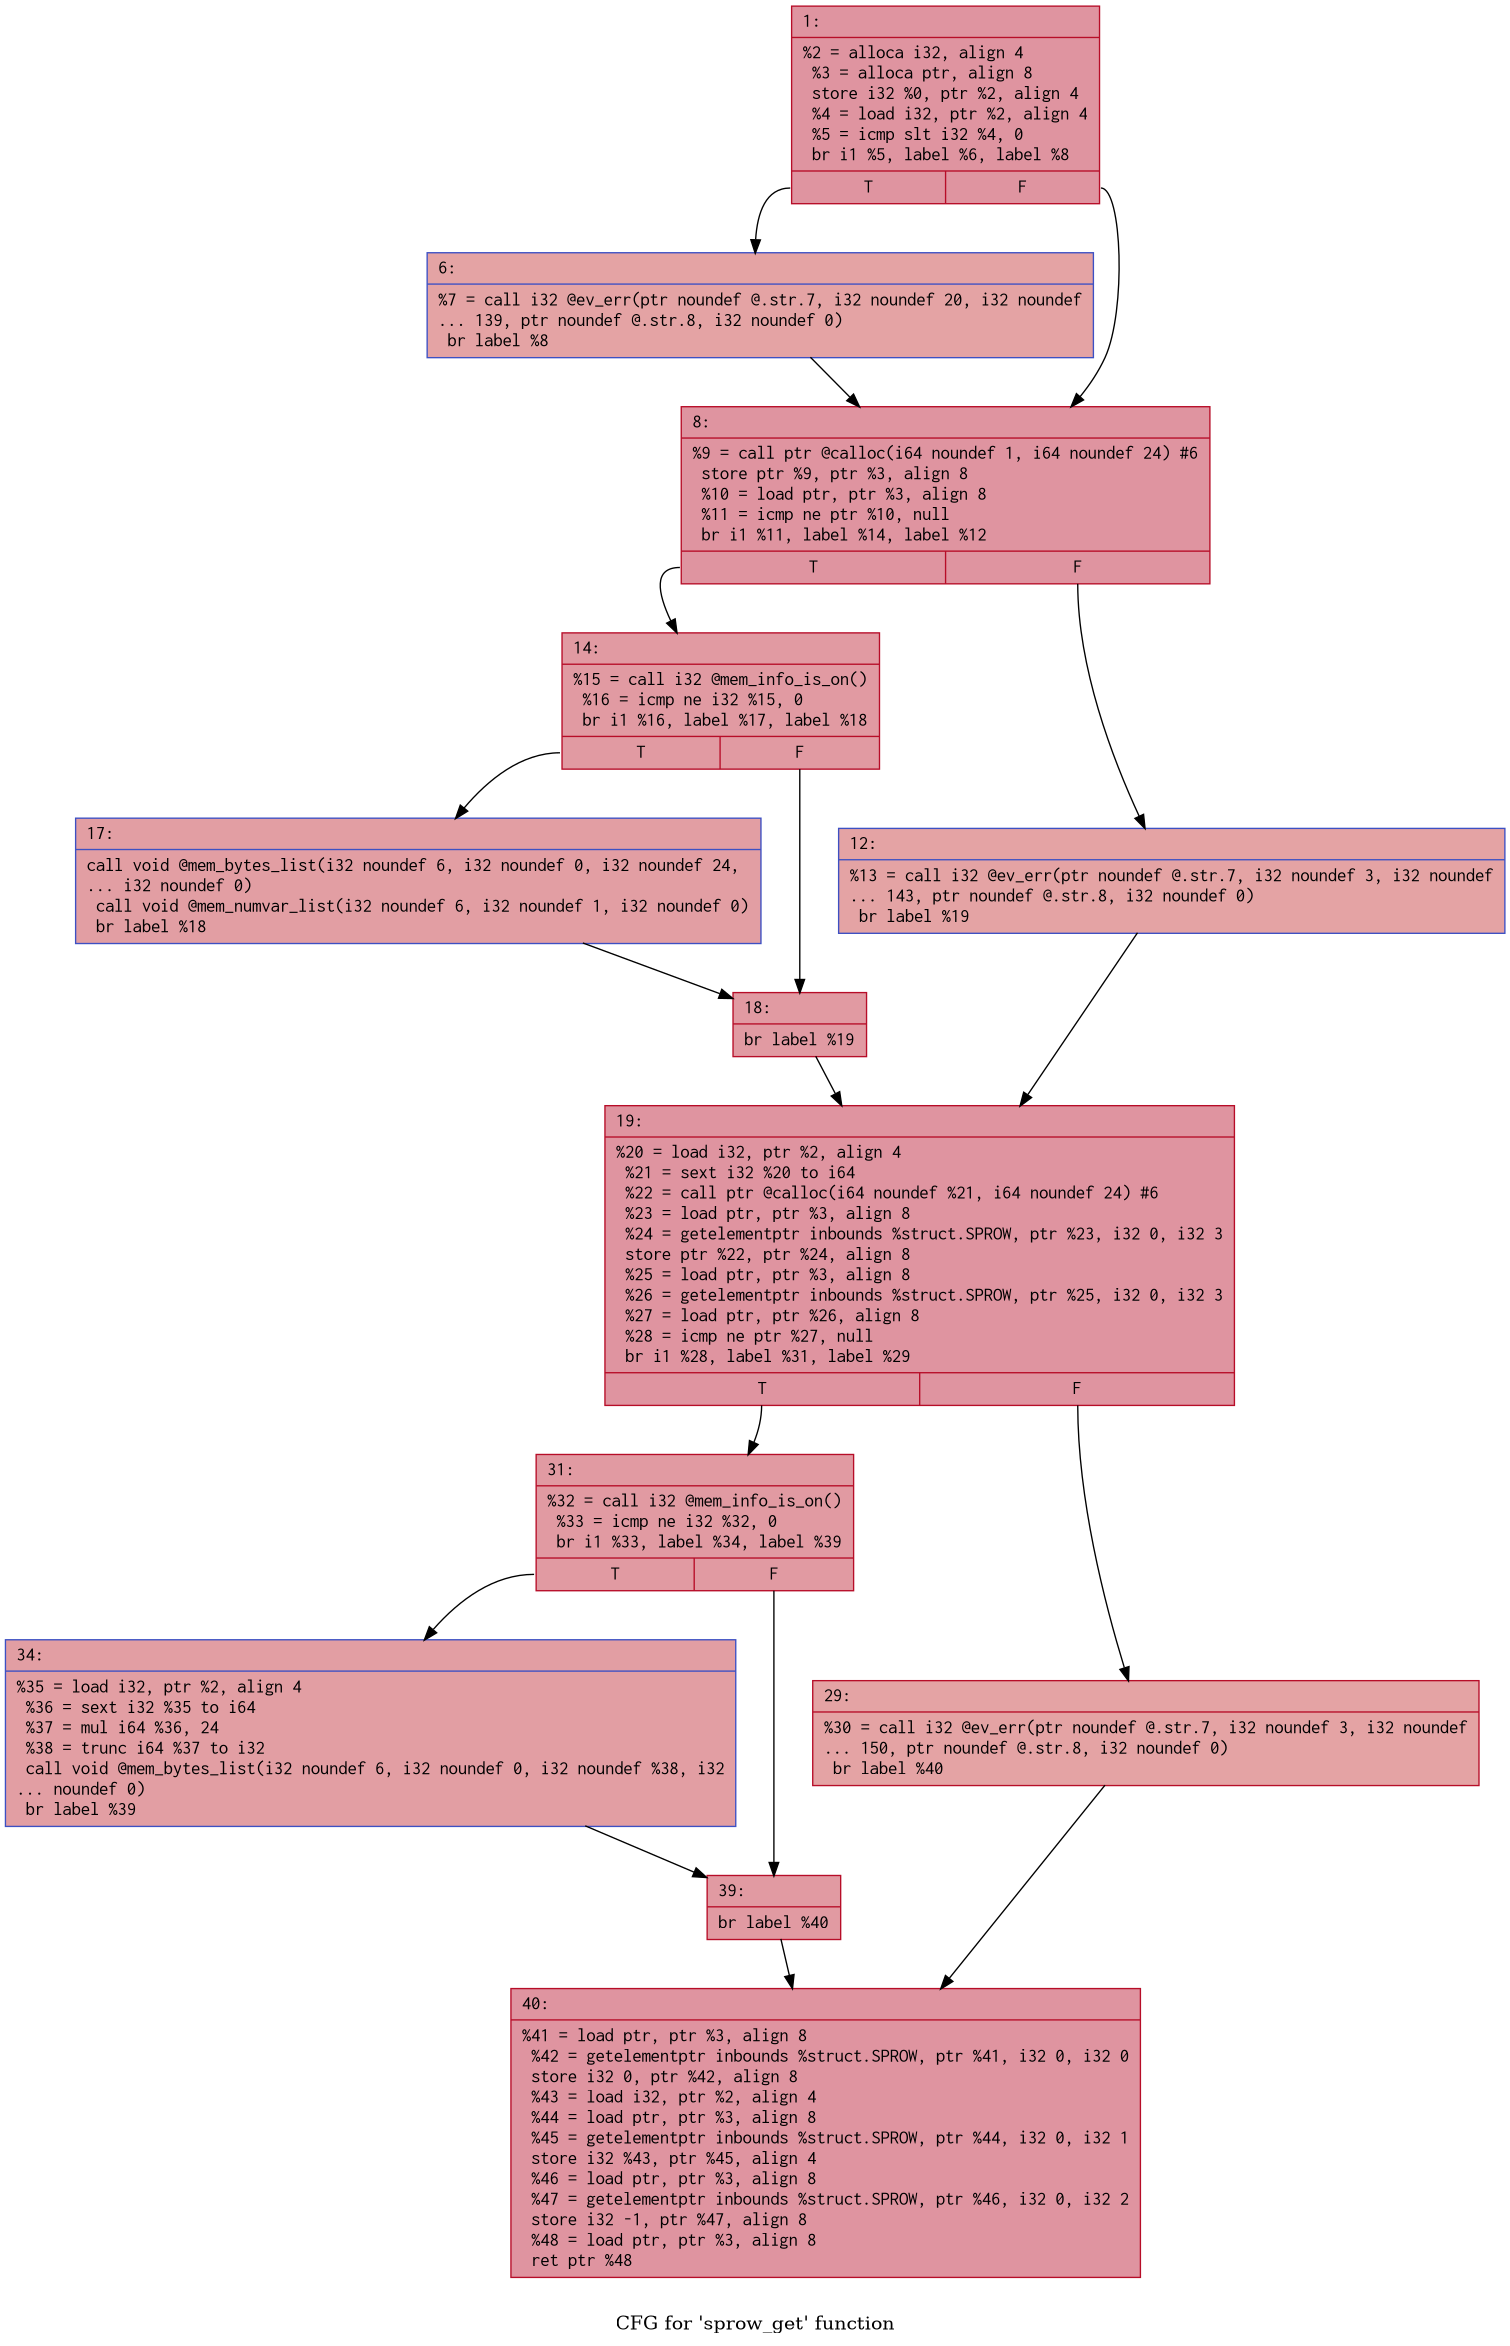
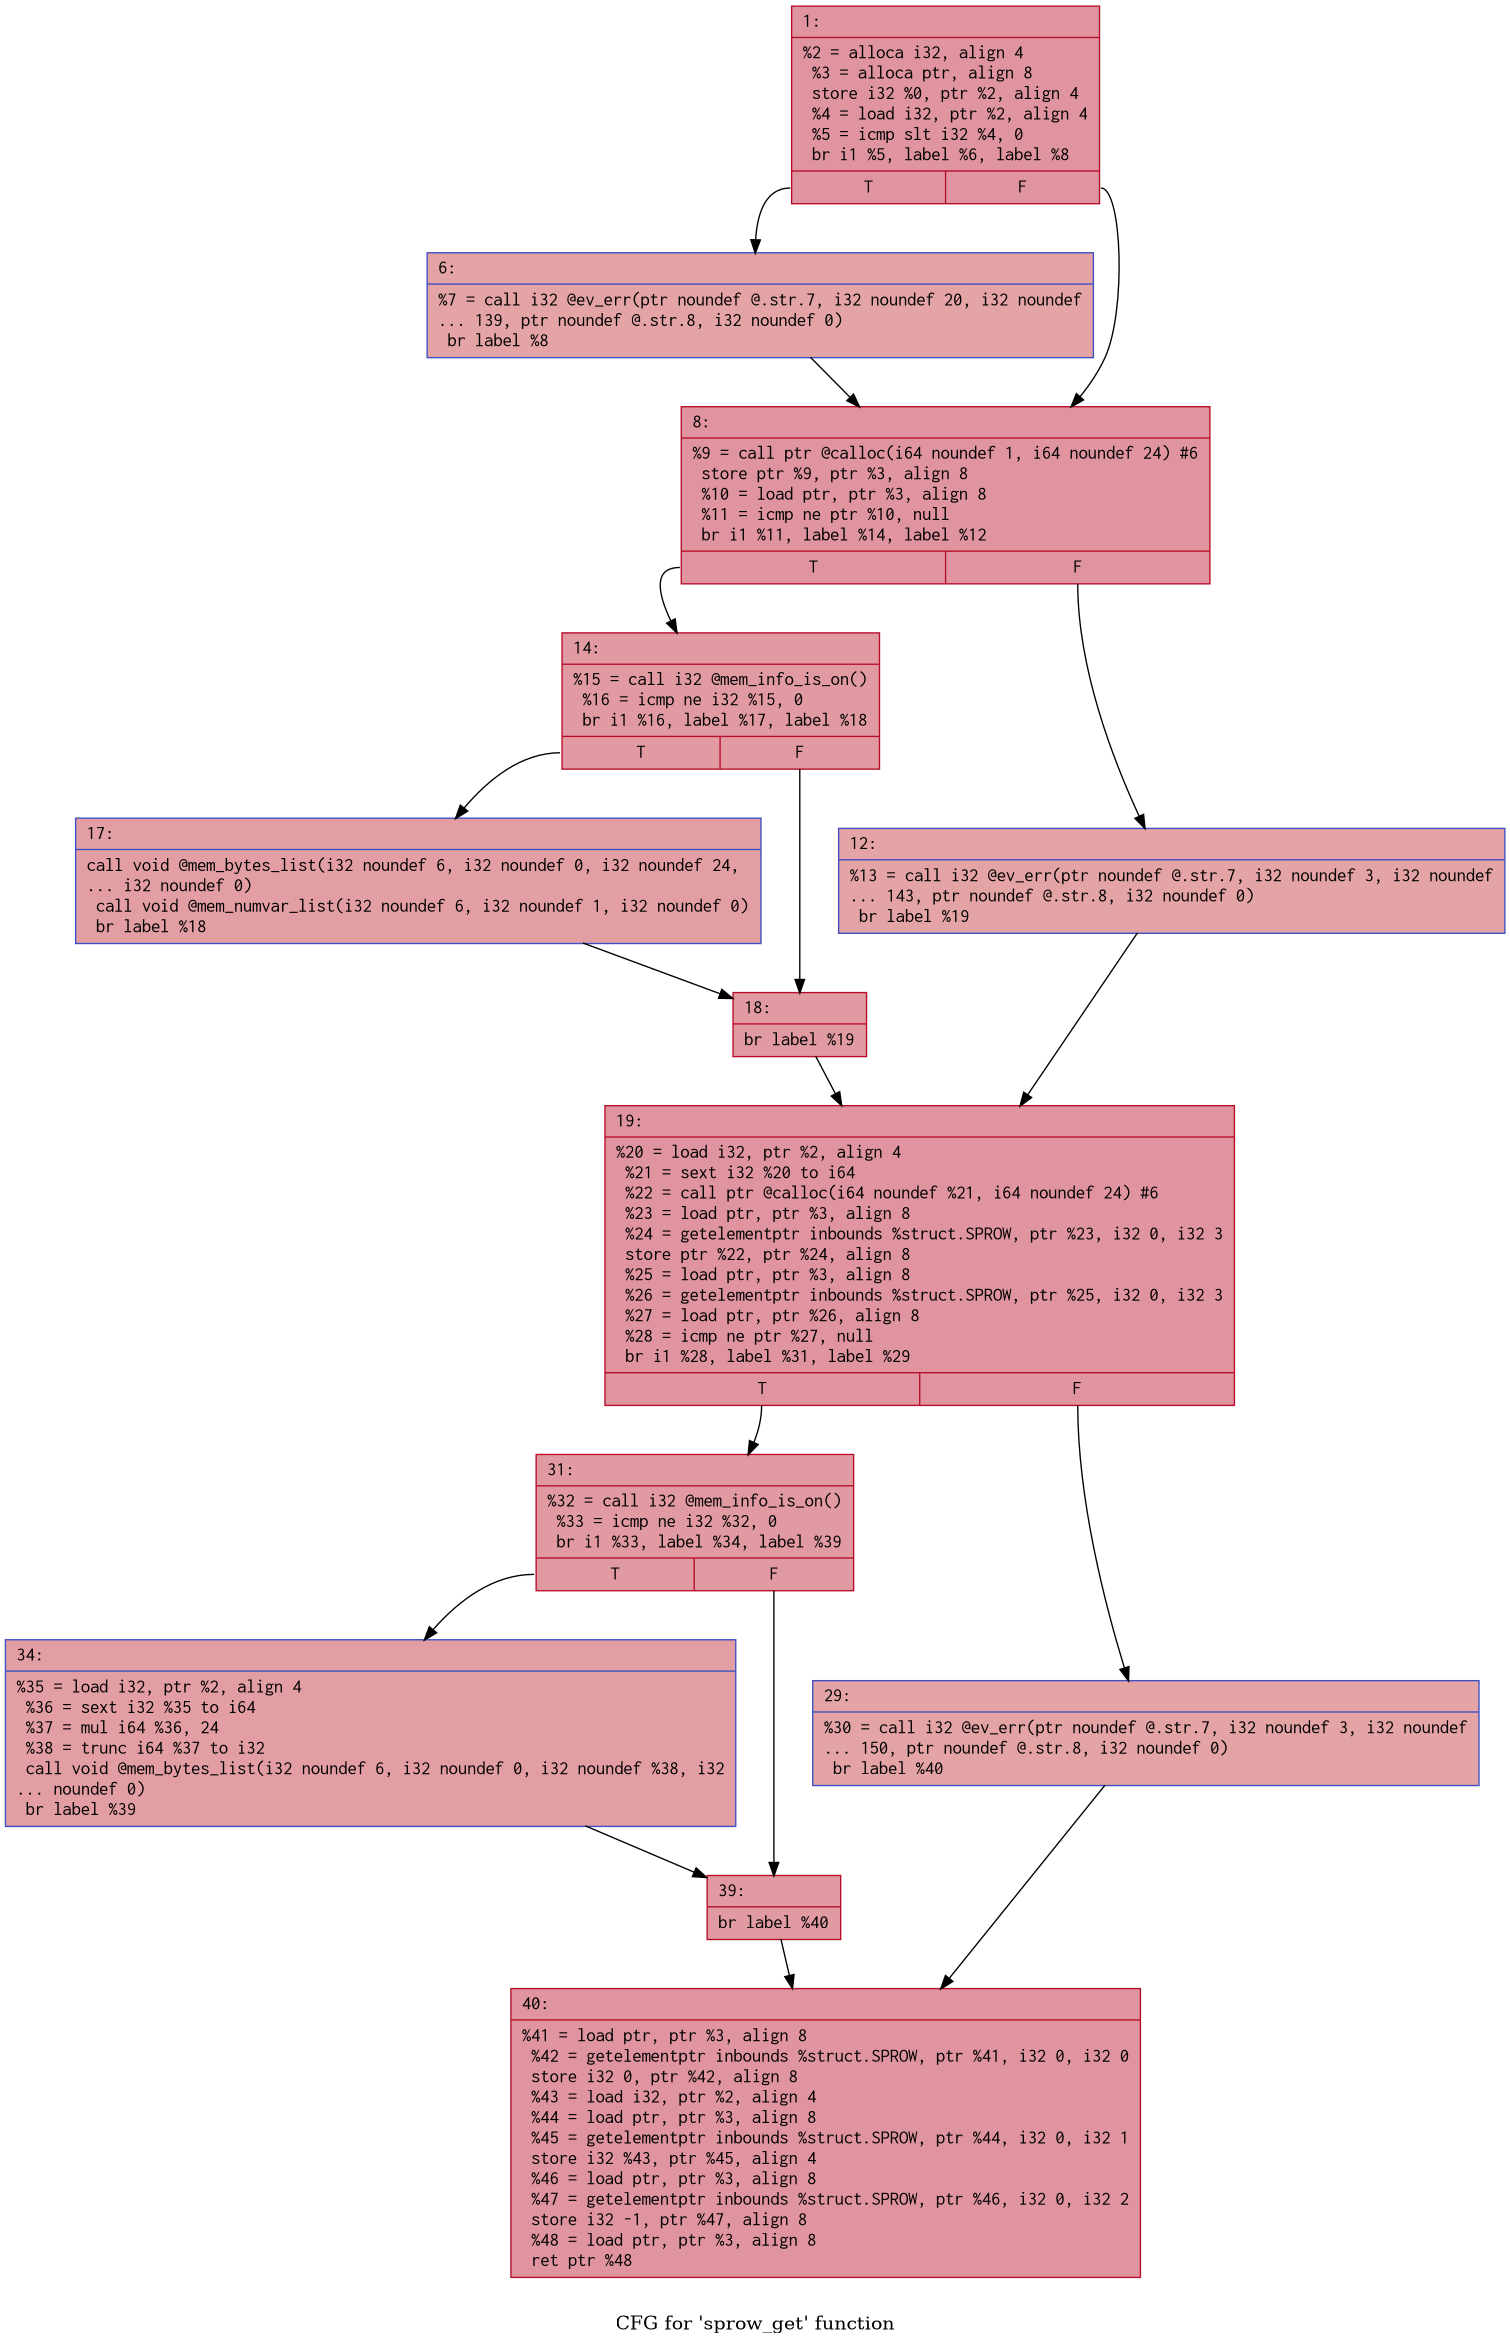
node "29:": color #b70d28ff -> #3d50c3ff
